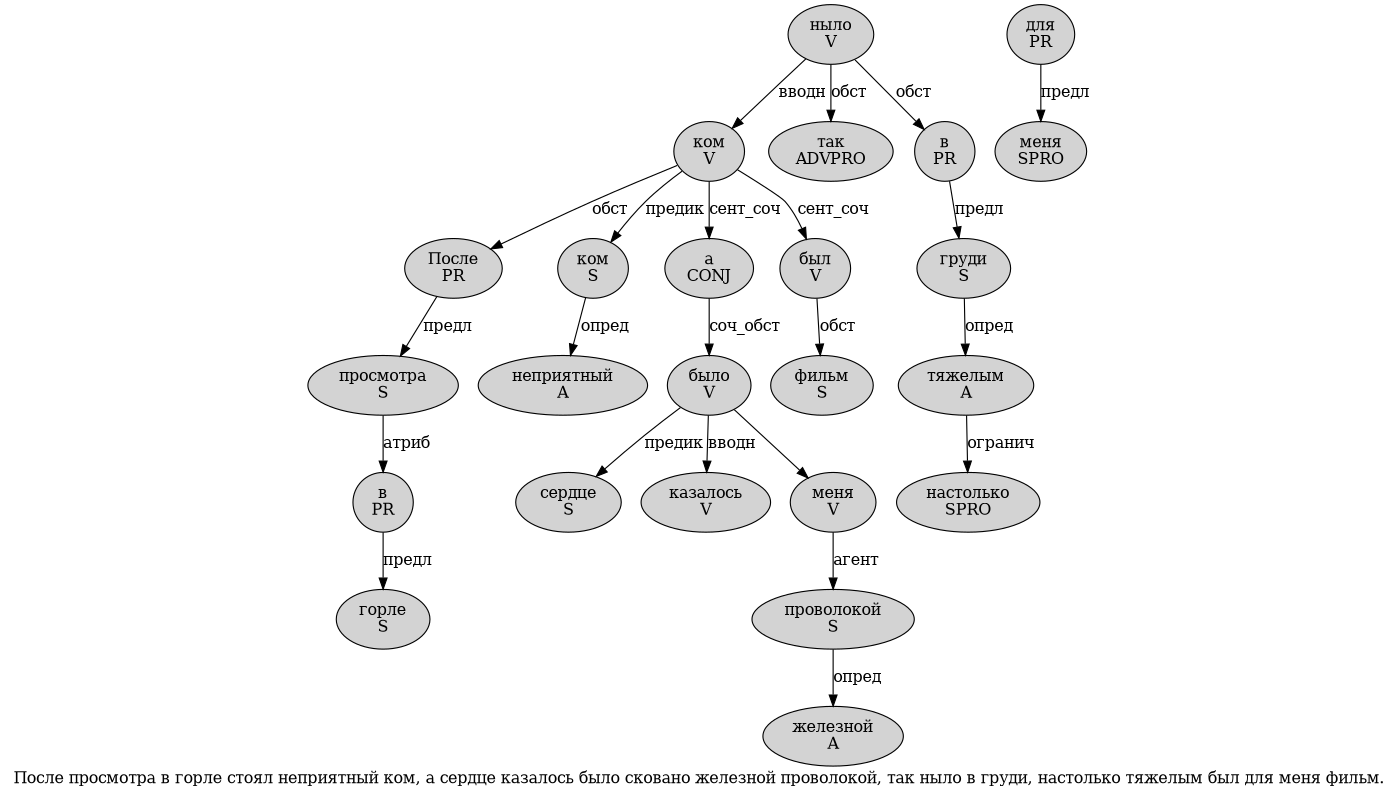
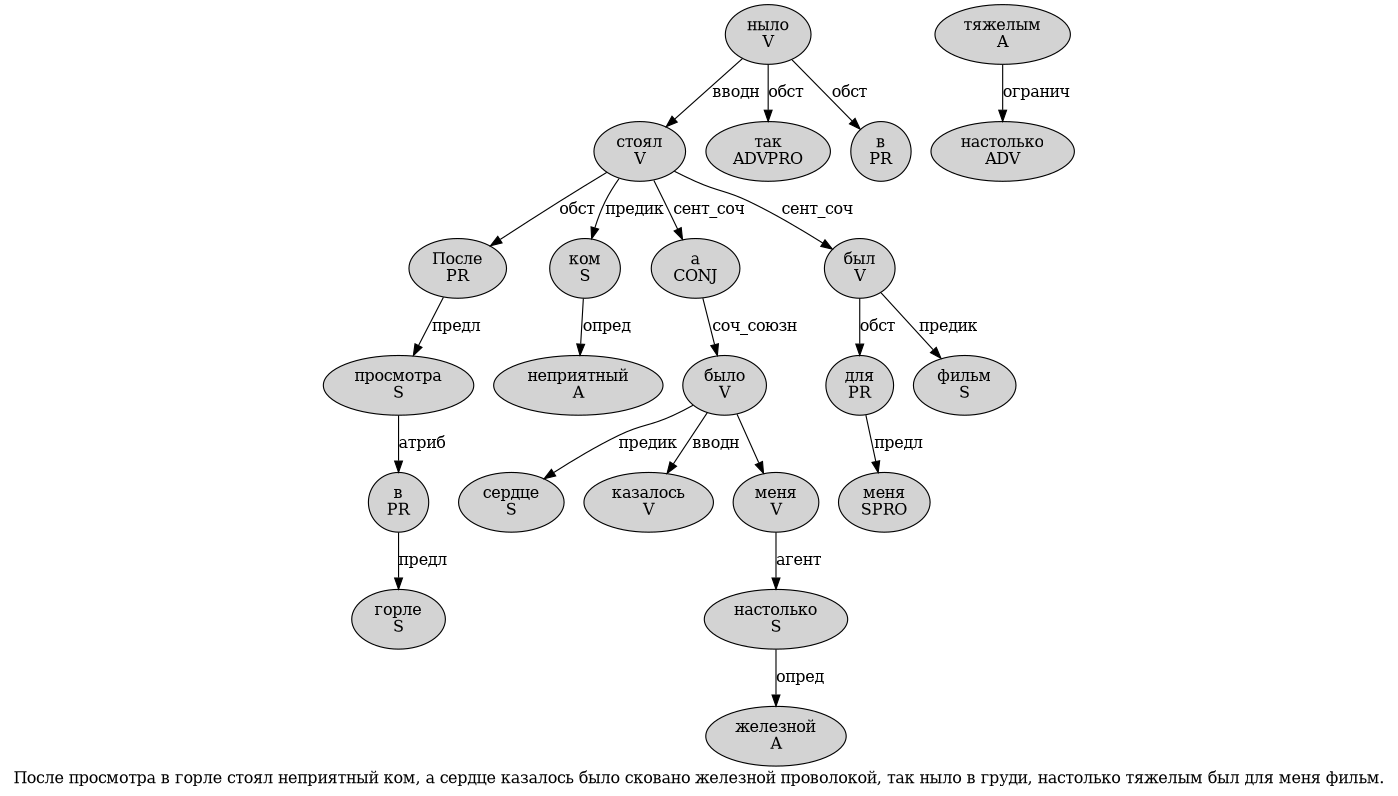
node "ком V": label "ком V" -> "стоял V"
node "груди S": removed
edge "был V" -> "для PR": added, label "обст"
edge "а CONJ" -> "было V": label "соч_обст" -> "соч_союзн"
edge "был V" -> "фильм S": label "обст" -> "предик"
node "настолько SPRO": label "настолько SPRO" -> "настолько ADV"
node "проволокой S": label "проволокой S" -> "настолько S"
